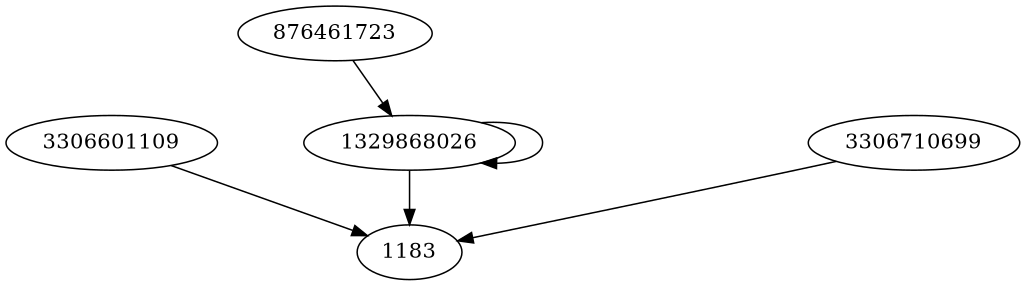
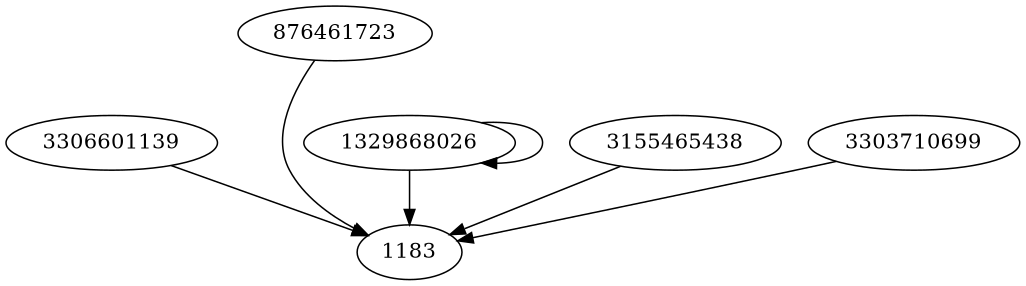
edge "876461723" -> "1329868026": now "876461723" -> "1183"
node "3306601109": label "3306601109" -> "3306601139"
node "3155465438": added
node "3306710699": label "3306710699" -> "3303710699"
